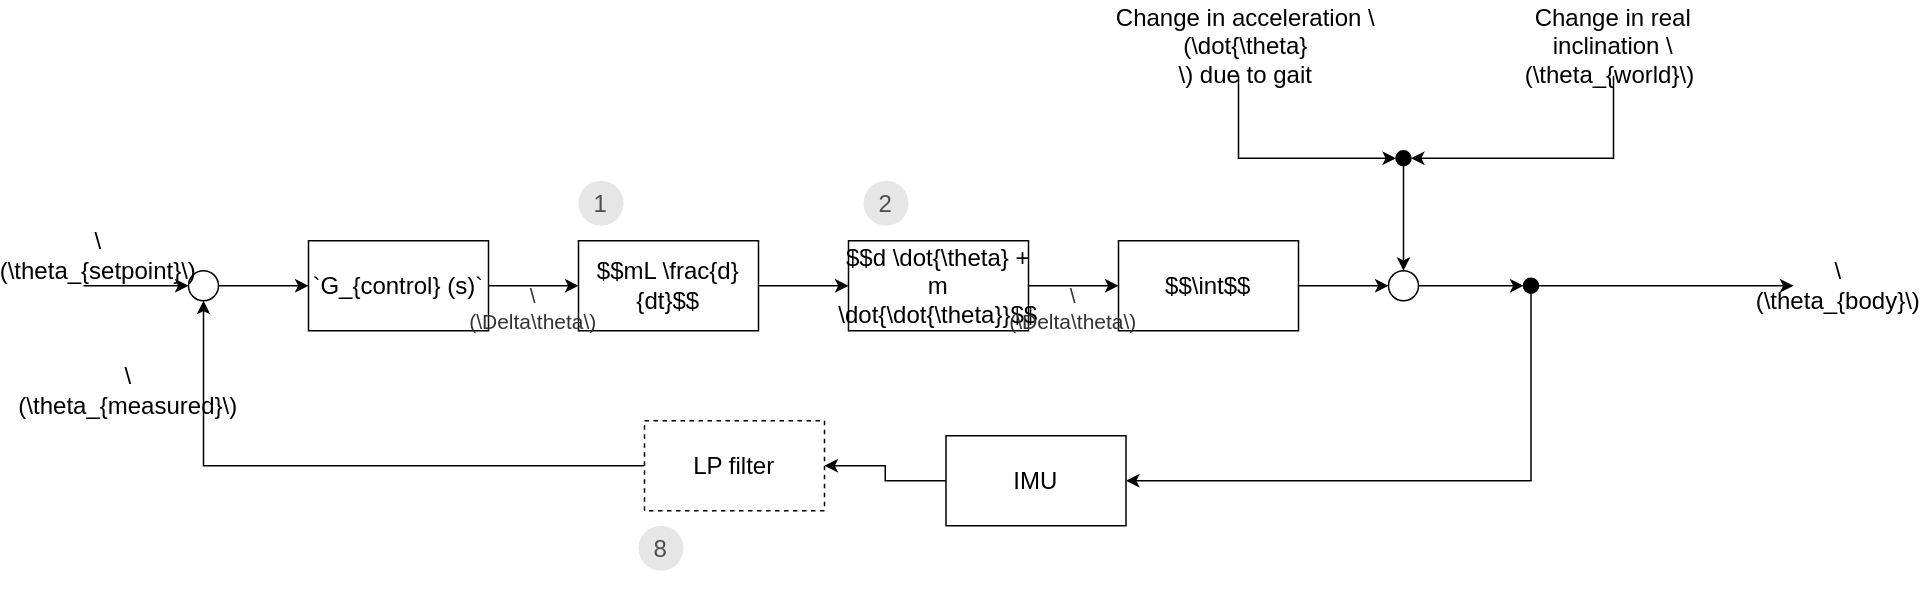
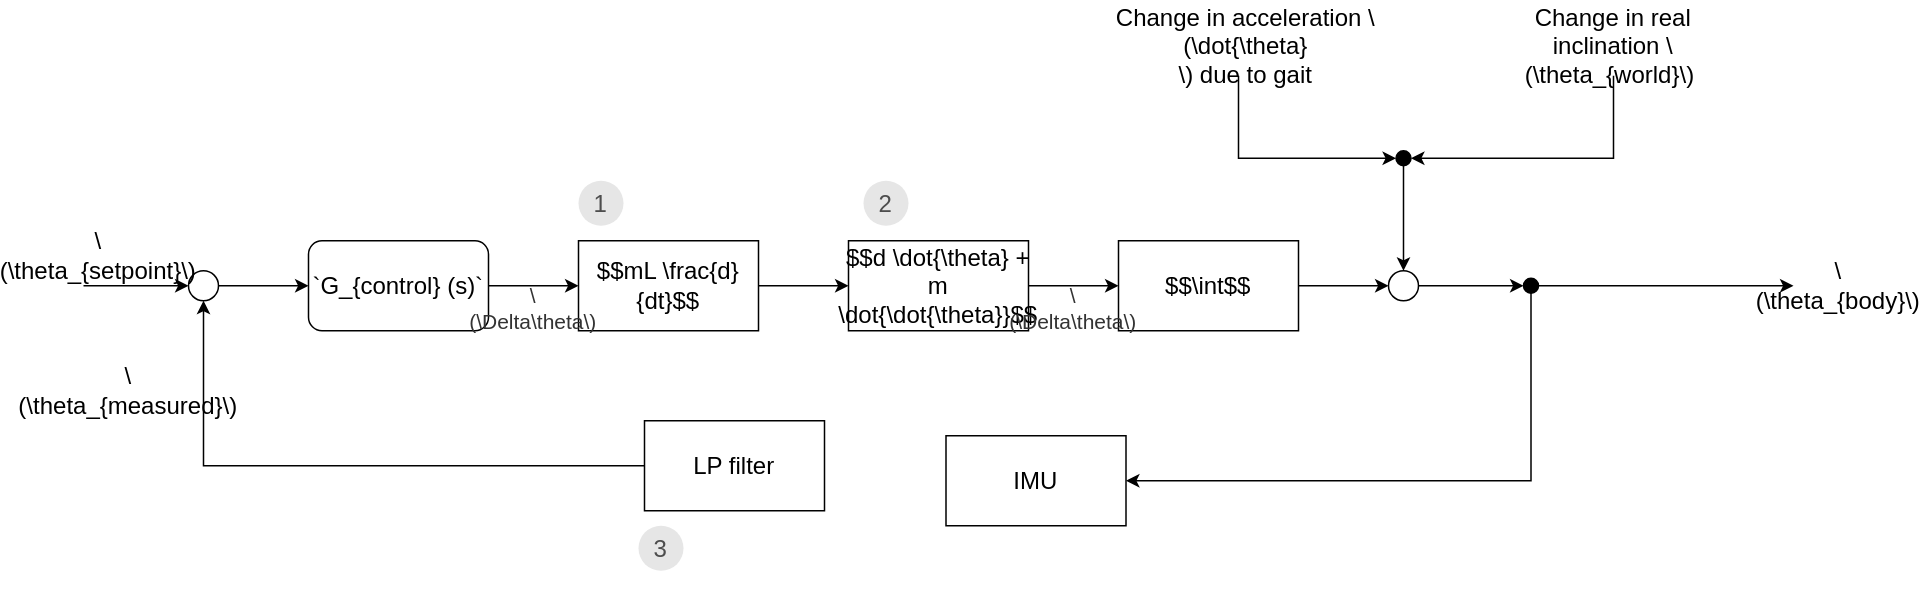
node "`G_{control} (s)`": shape rectangle -> rounded rectangle
node "LP filter": style dashed -> solid
edge "IMU" -> "LP filter": removed
node "8": label "8" -> "3"
